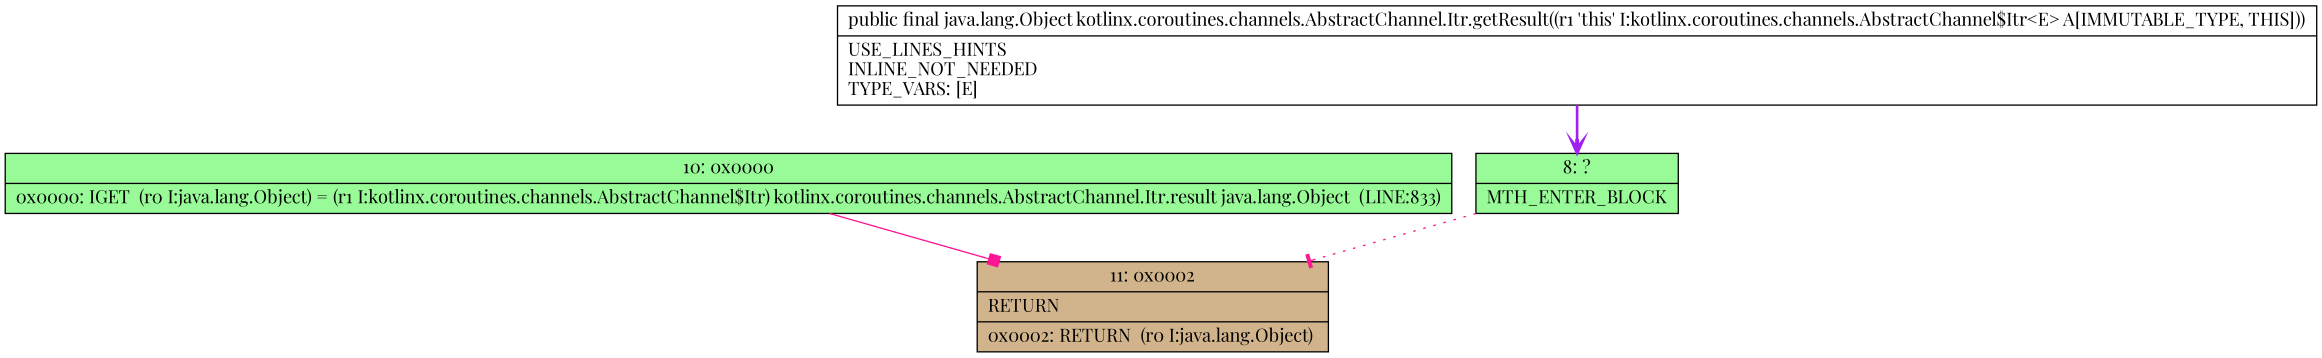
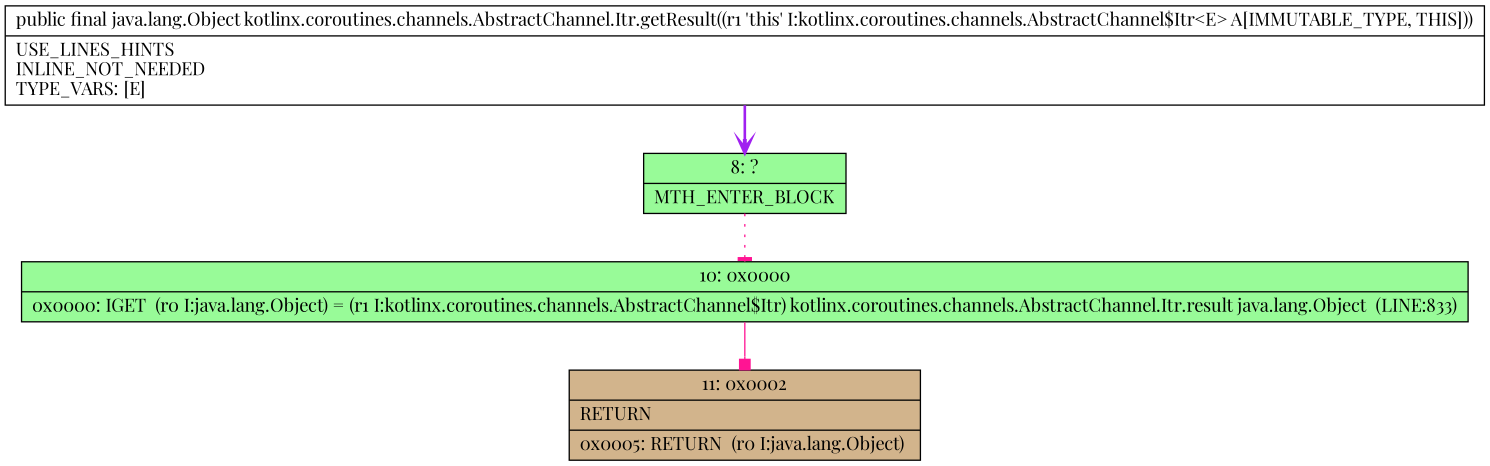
edge "8: ?" -> "11: 0x0002": now "8: ?" -> "10: 0x0000"
node "11: 0x0002": text "0x0002: RETURN  (r0 I:java.lang.Object)" -> "0x0005: RETURN  (r0 I:java.lang.Object)"
